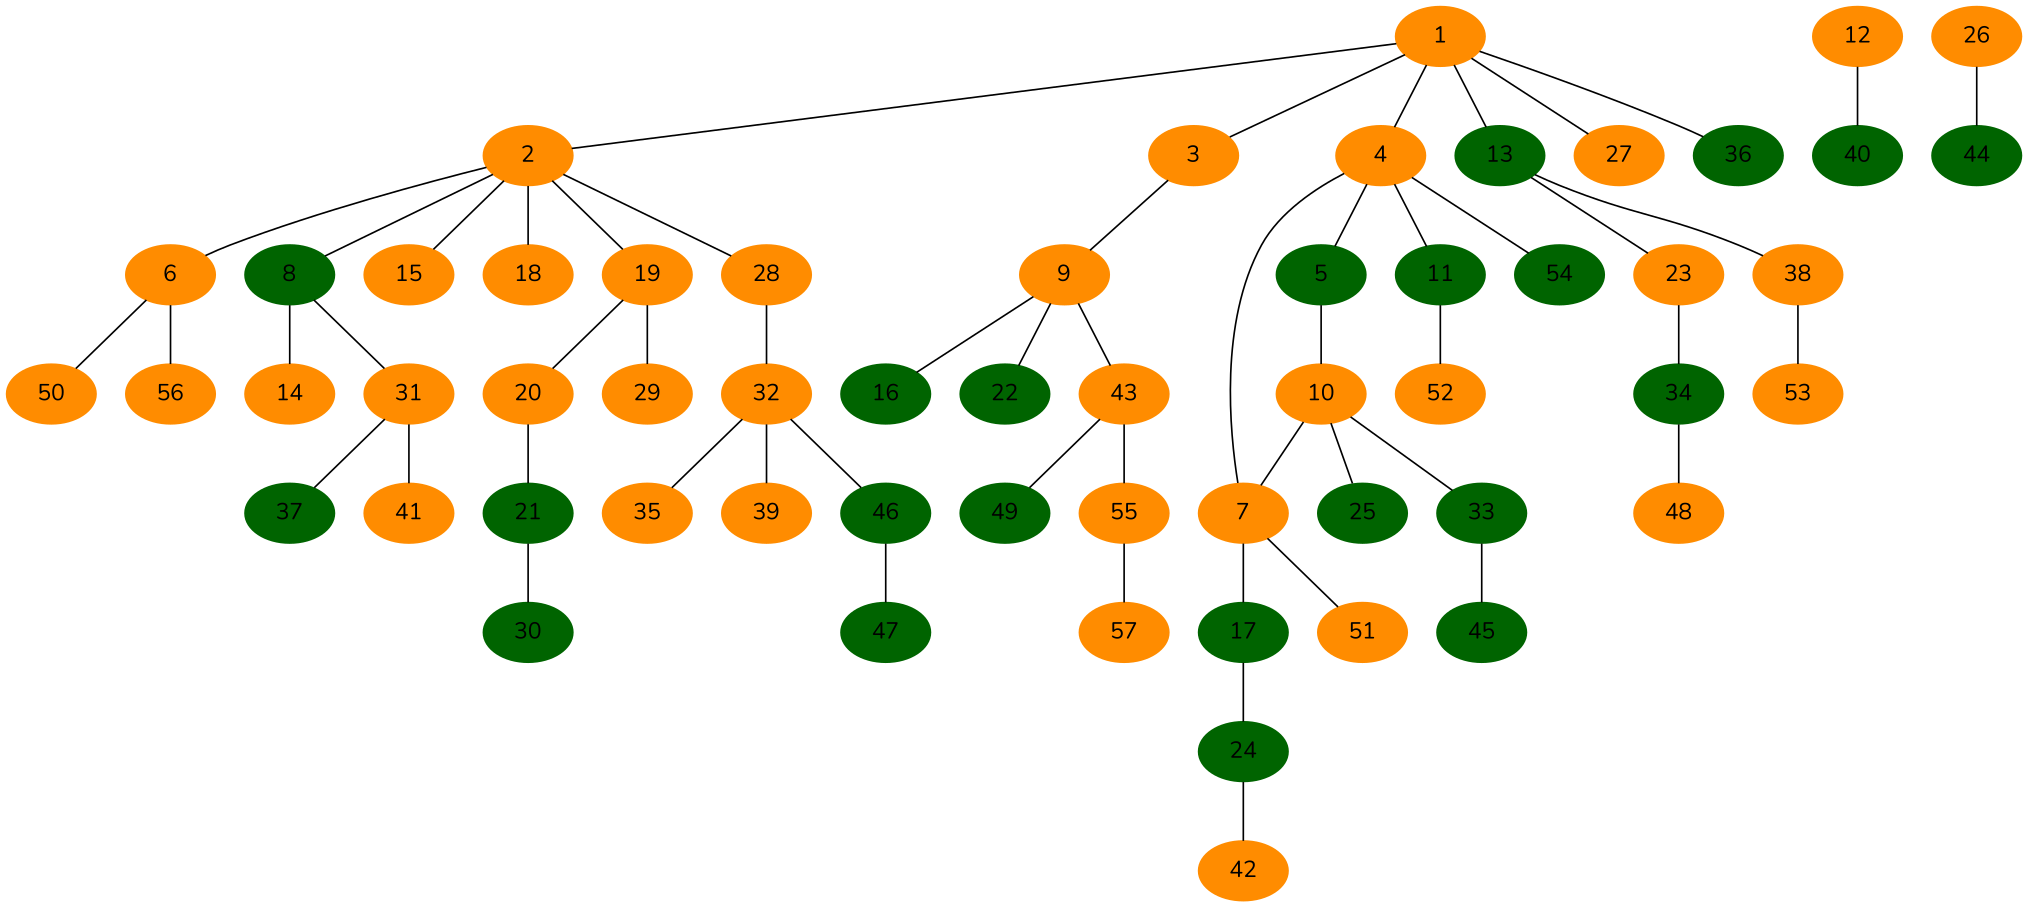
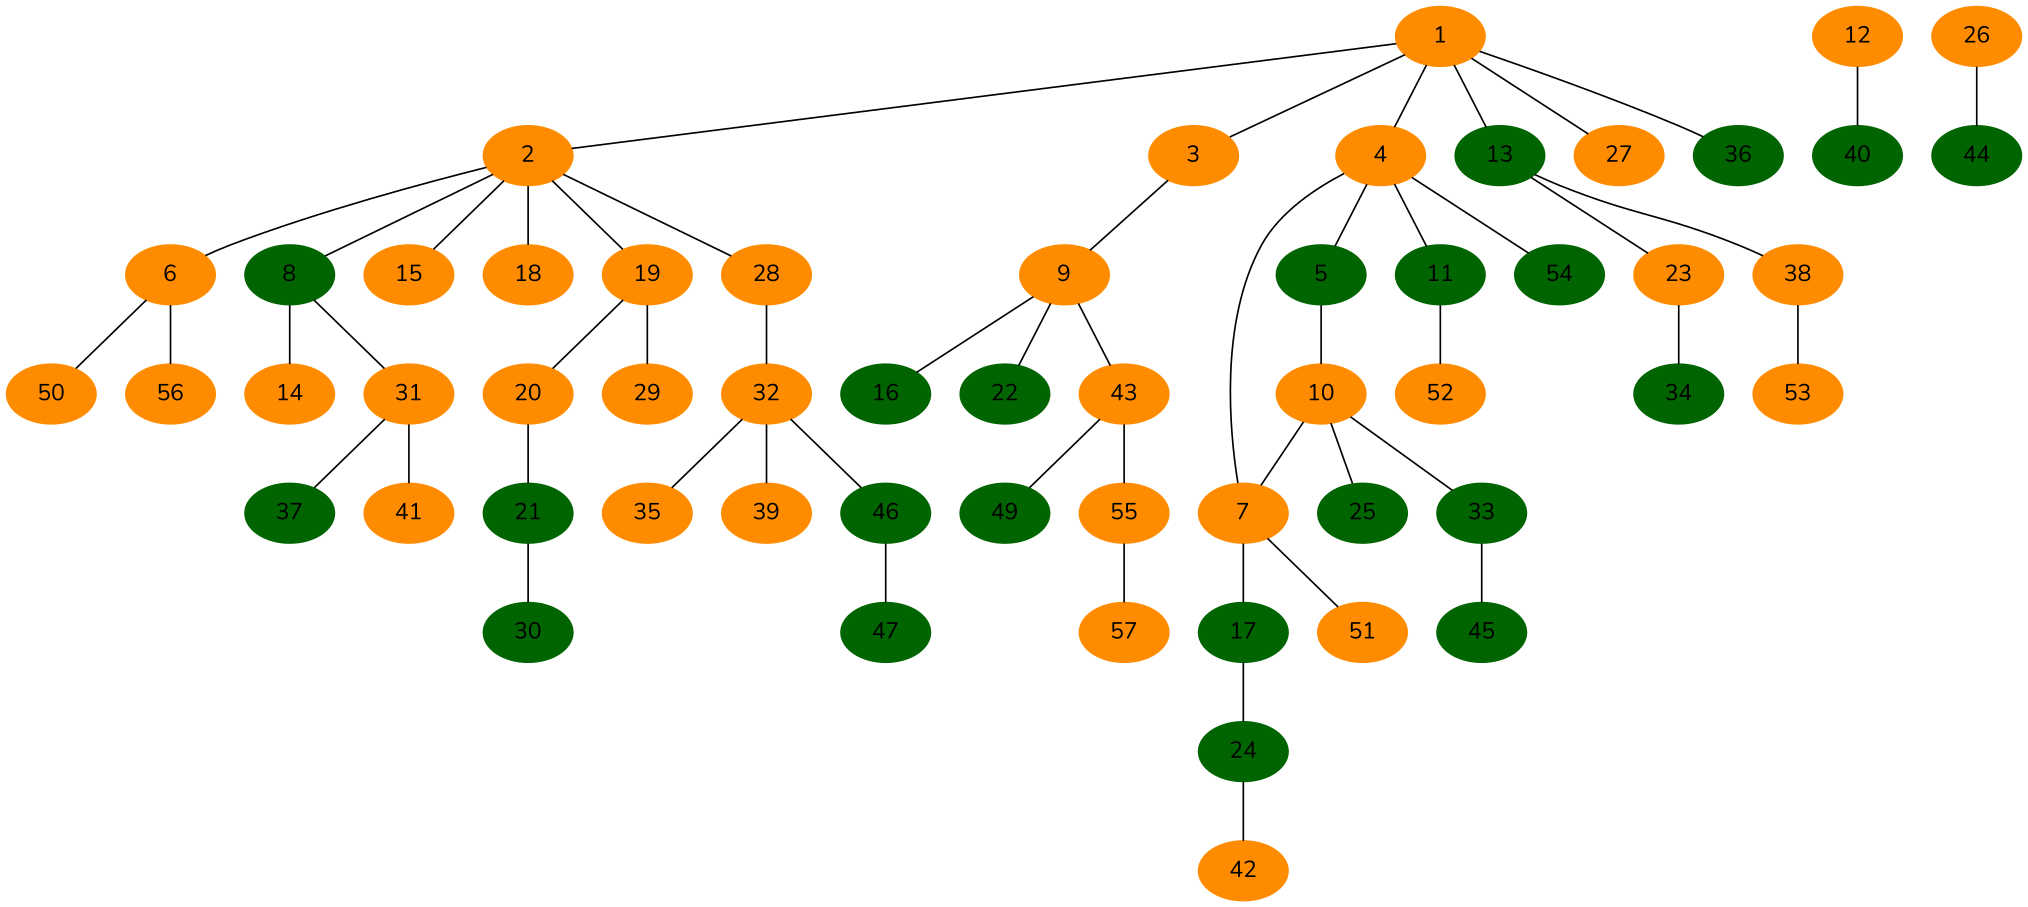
node "48": removed
